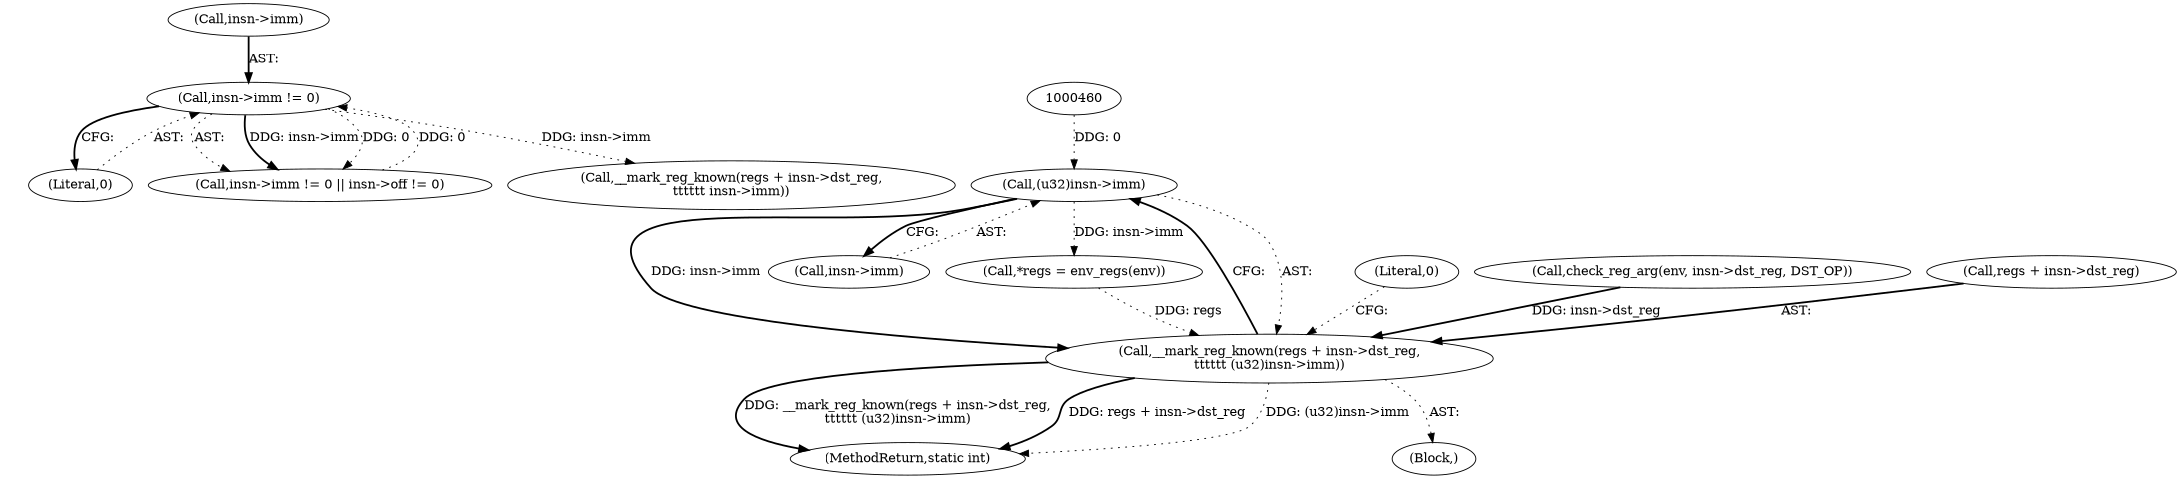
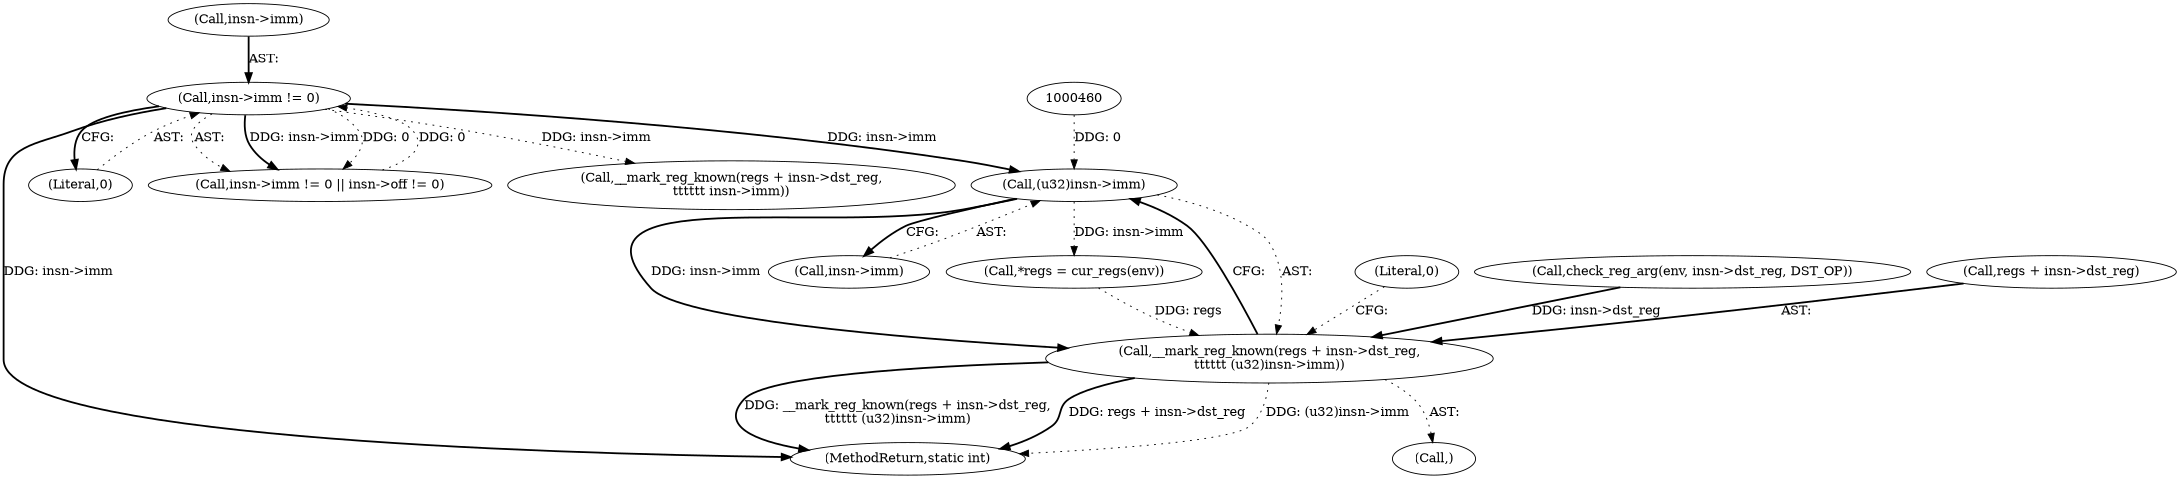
edge "(Call,insn->imm != 0)" -> "(Call,(u32)insn->imm)": added, label "DDG: insn->imm"
node "(Call,*regs = env_regs(env))": label "(Call,*regs = env_regs(env))" -> "(Call,*regs = cur_regs(env))"
edge "(Call,insn->imm != 0)" -> "(MethodReturn,static int)": added, label "DDG: insn->imm"
node "(Block,)": label "(Block,)" -> "(Call,)"
